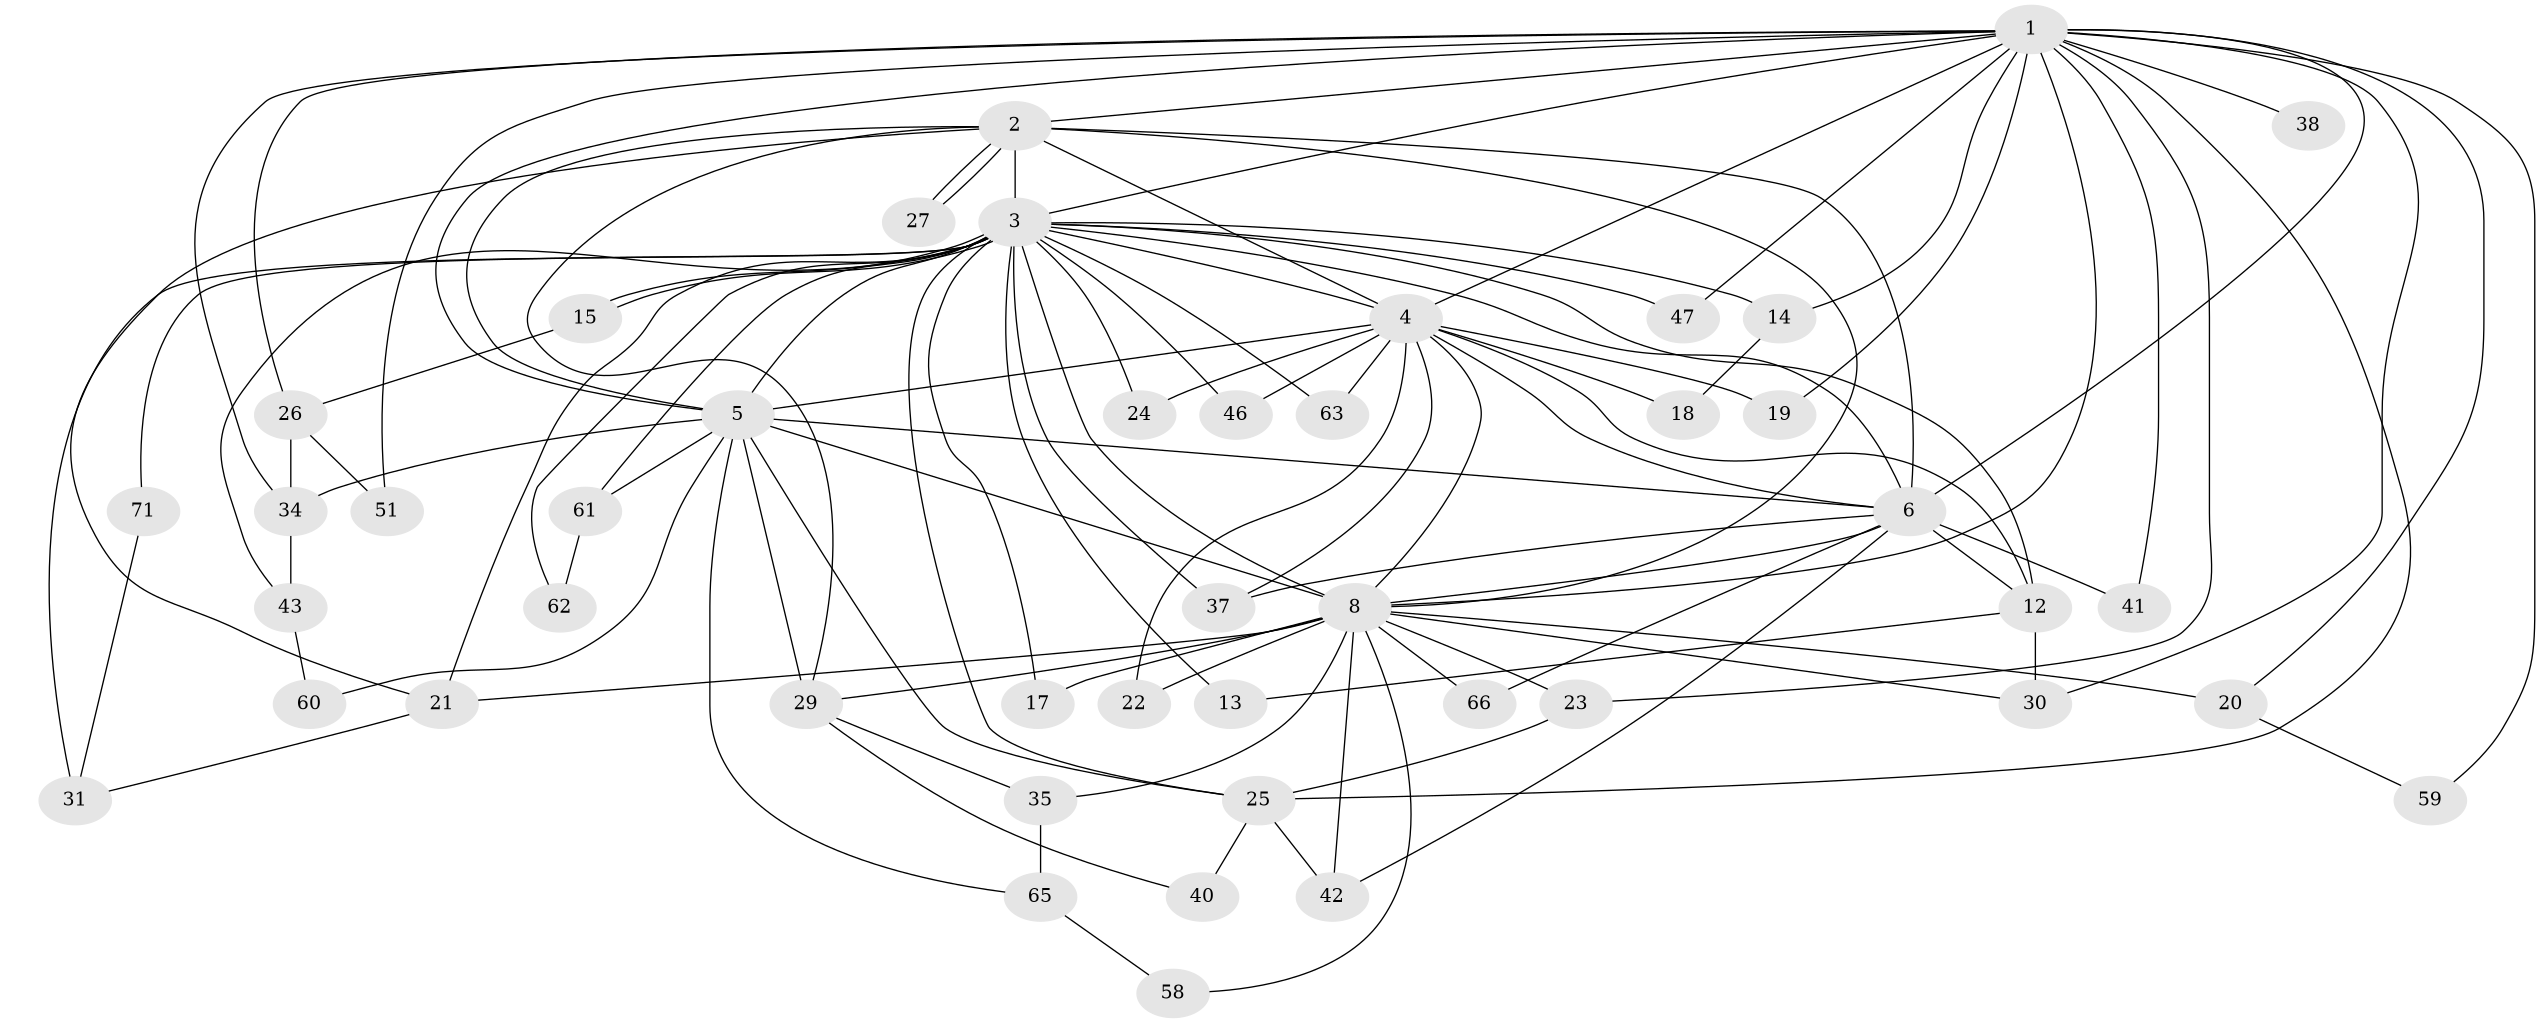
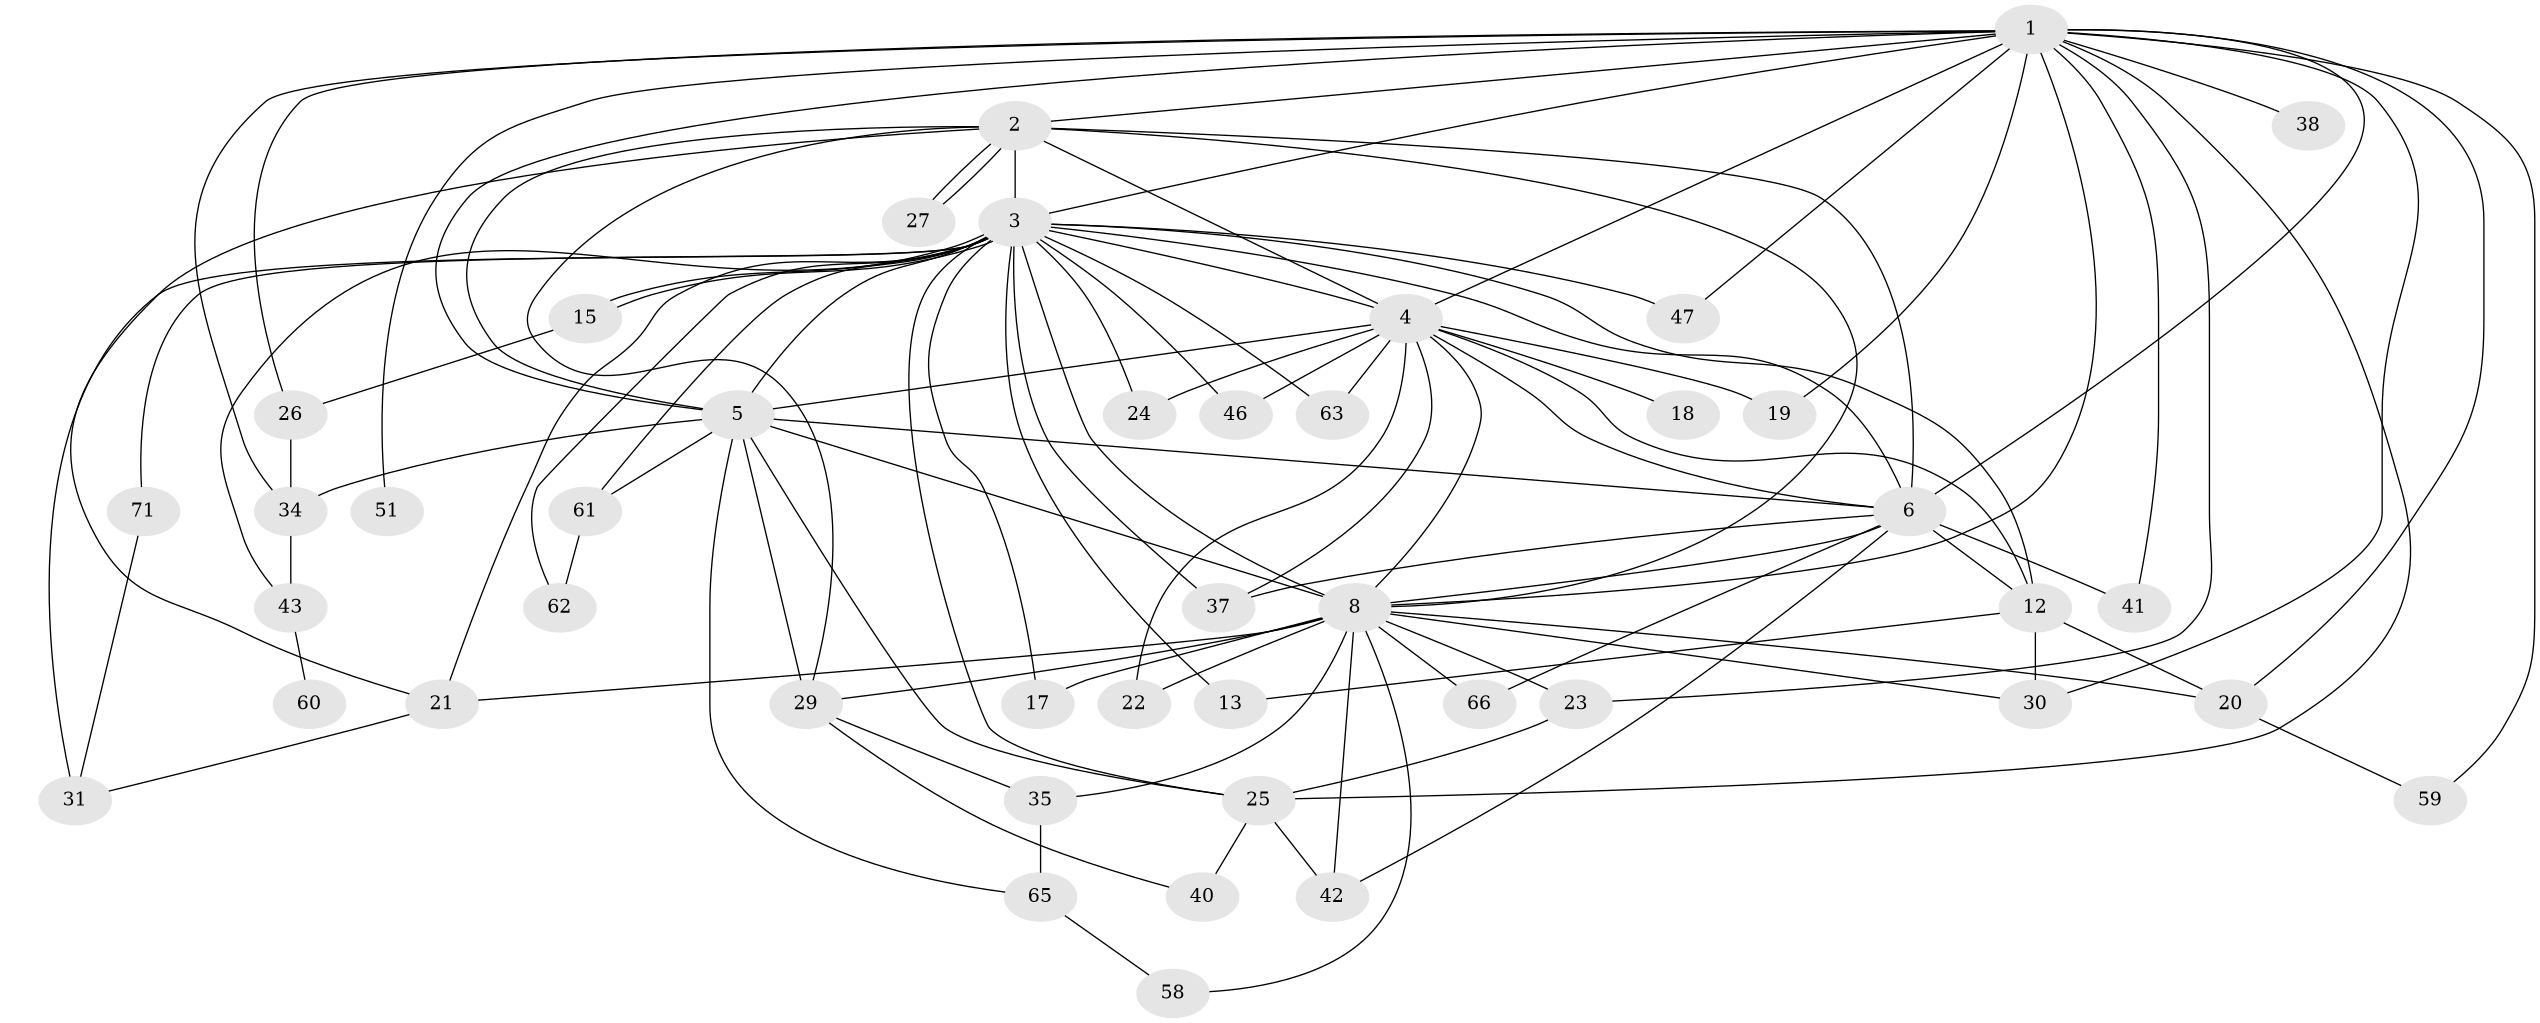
node "14": removed
edge "26" -- "51": removed
edge "5" -- "60": removed
edge "12" -- "20": added
